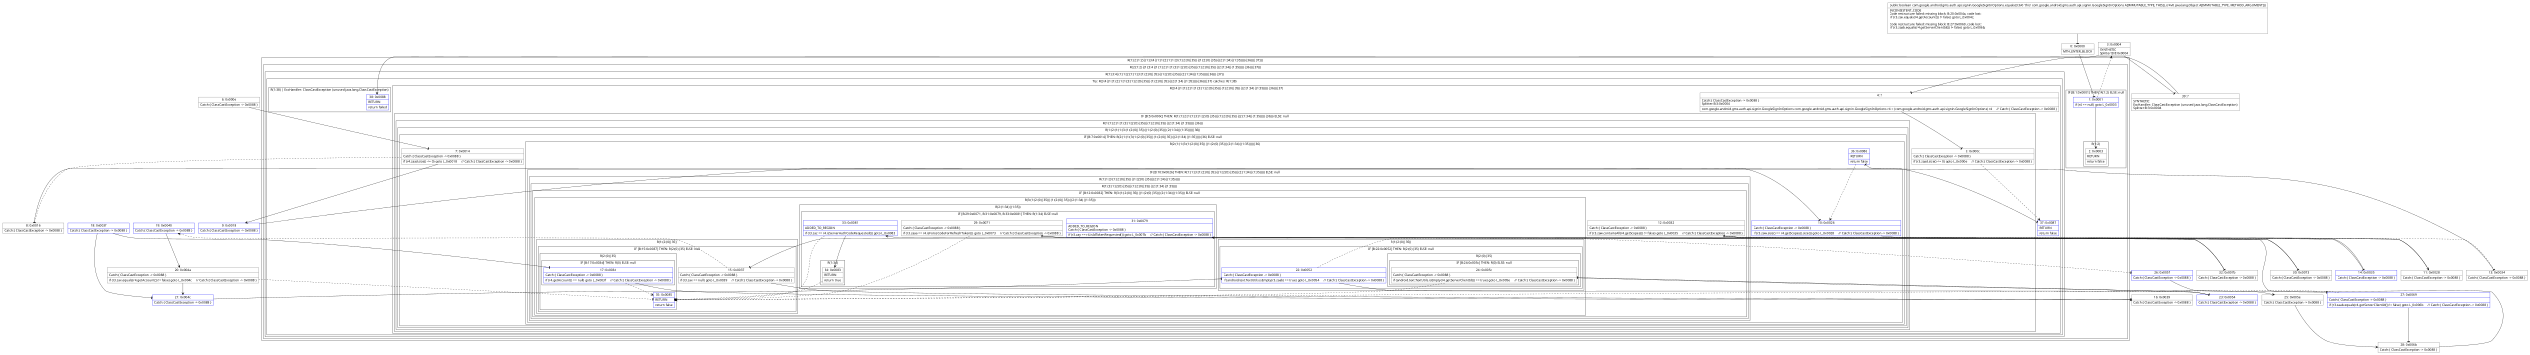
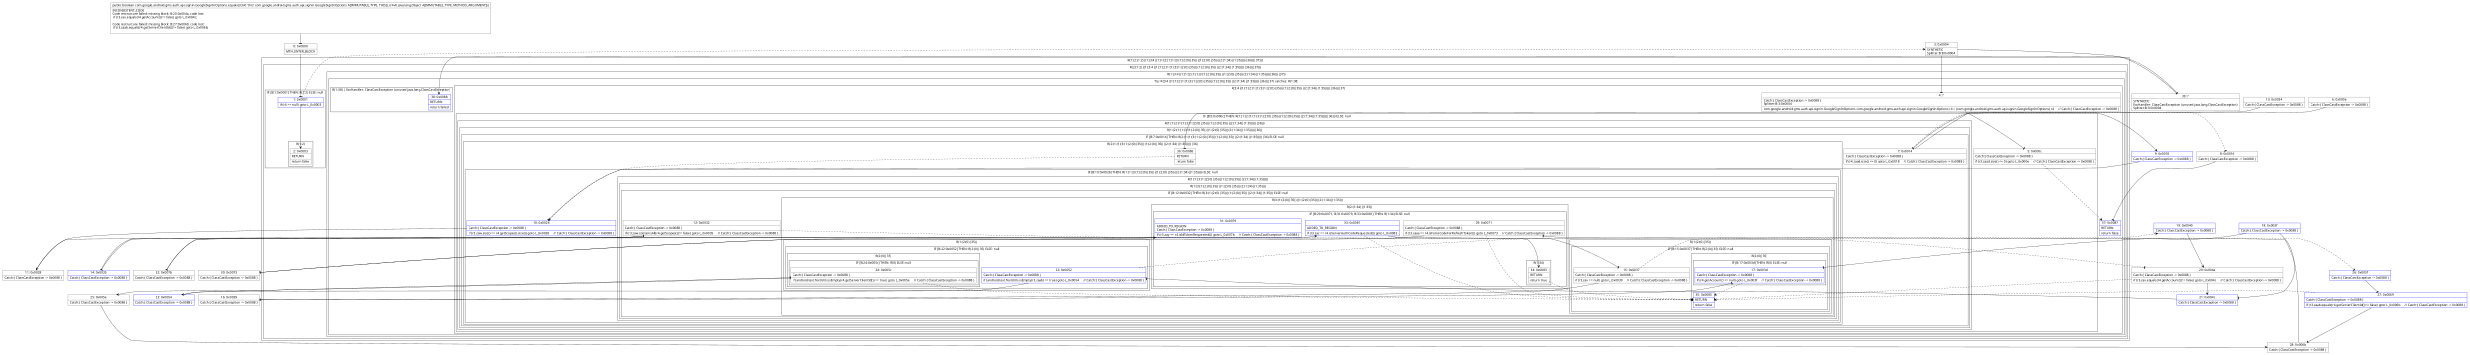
node "36: 0x0086": color blue -> gray40
edge "12: 0x0032" -> "13: 0x0034": now "12: 0x0032" -> "20: 0x004a"
edge "22: 0x0052" -> "23: 0x0054": arrowhead tee -> vee
edge "17: 0x003d" -> "16: 0x0039": reversed
